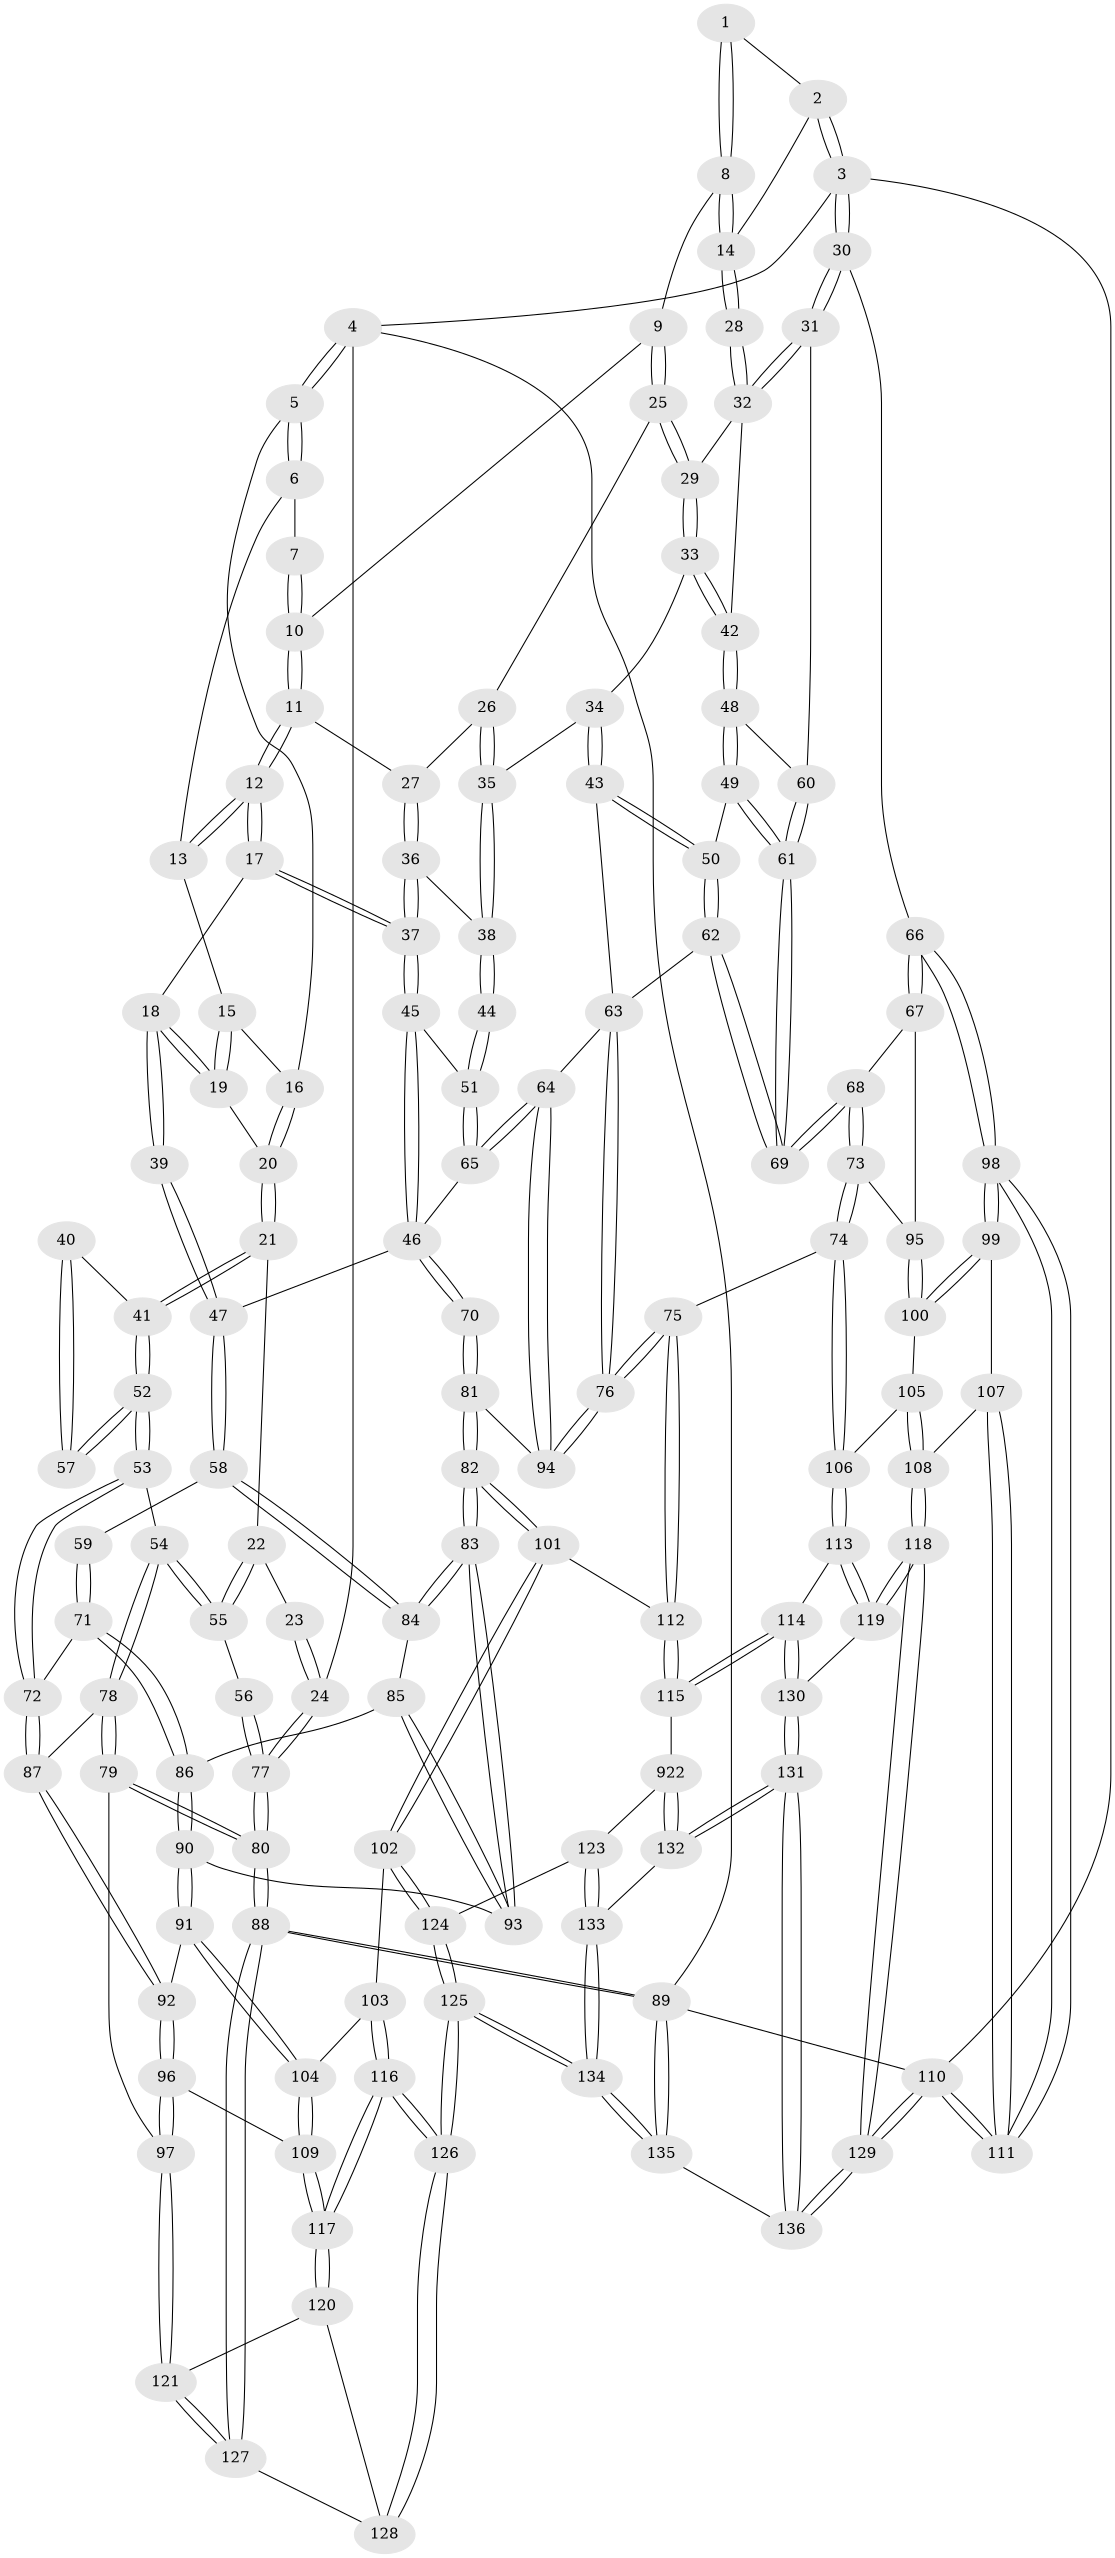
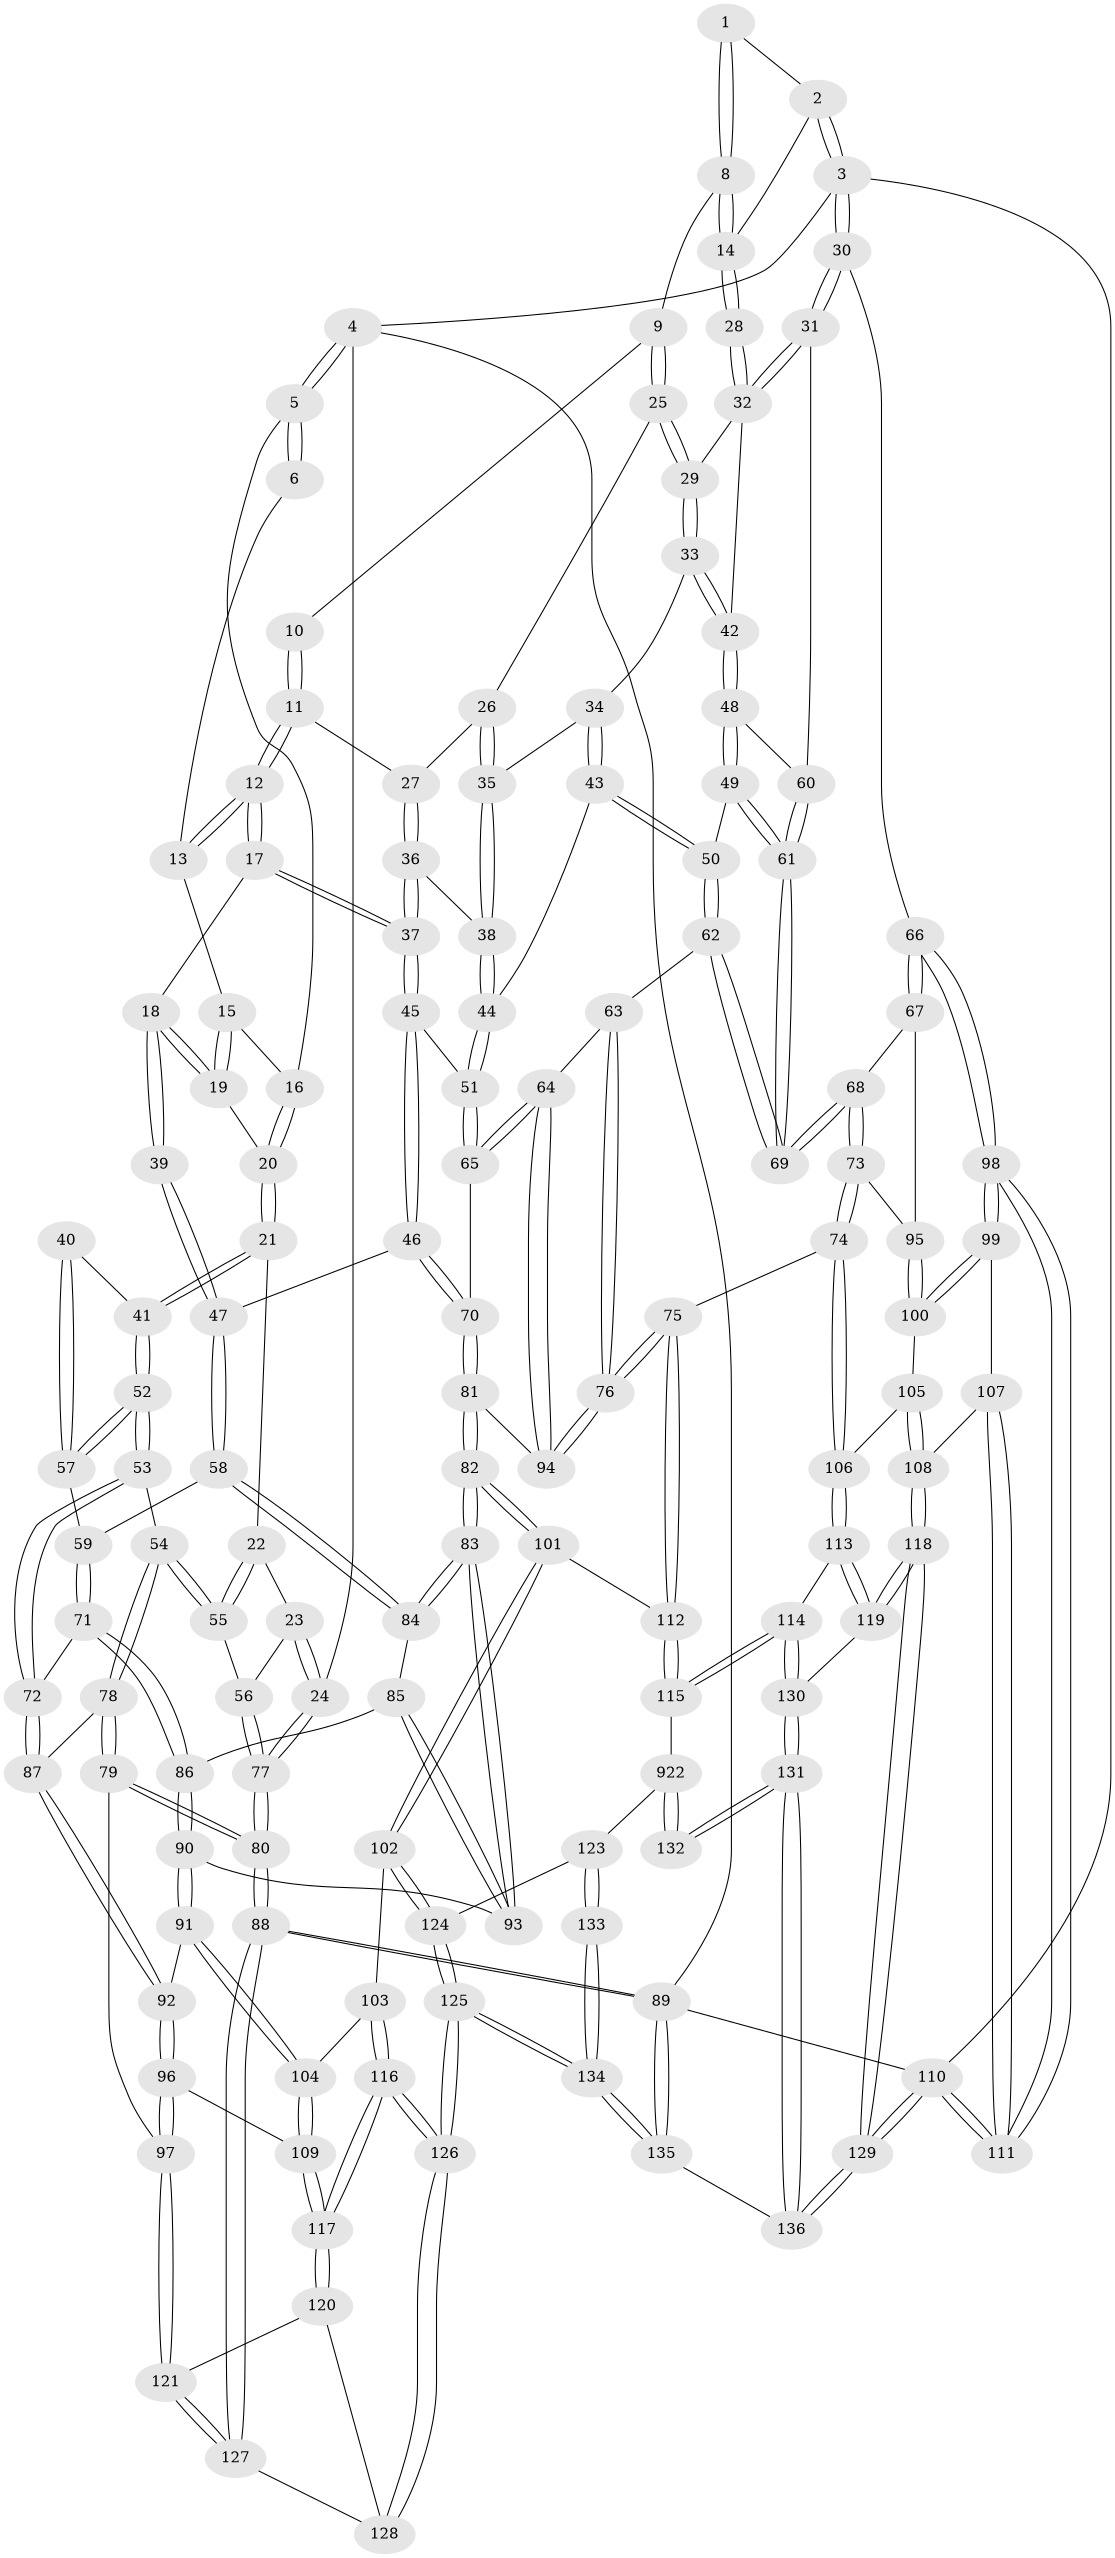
node "7": removed
edge "43" -- "63": now "43" -- "44"
edge "65" -- "46": now "65" -- "70"
edge "57" -- "59": added
edge "23" -- "56": added
edge "132" -- "133": removed
